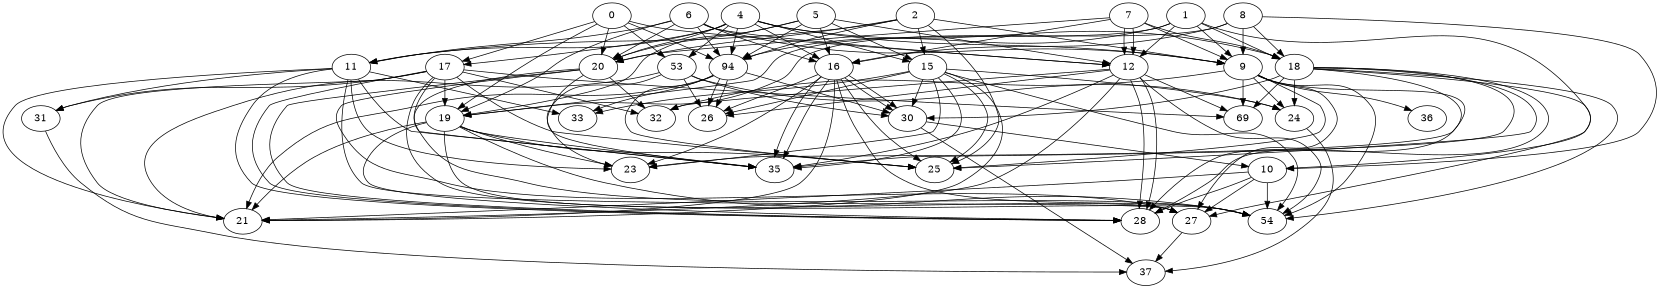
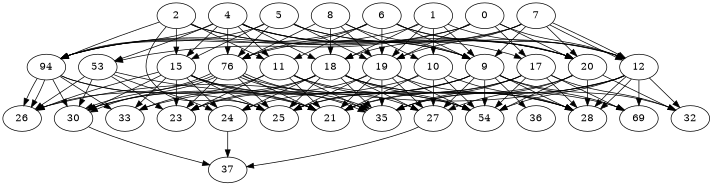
node "16": label "16" -> "76"
edge "17" -> "19": now "7" -> "19"
edge "9" -> "33": added
node "31": removed
edge "30" -> "10": reversed
